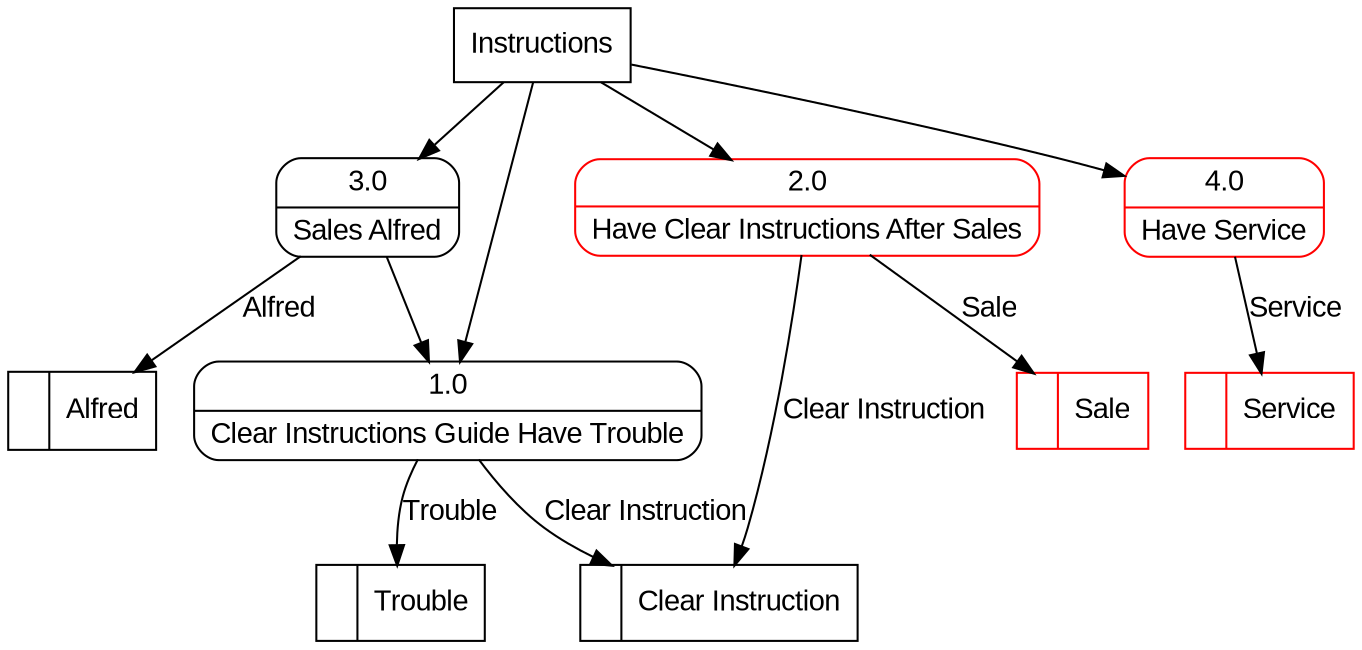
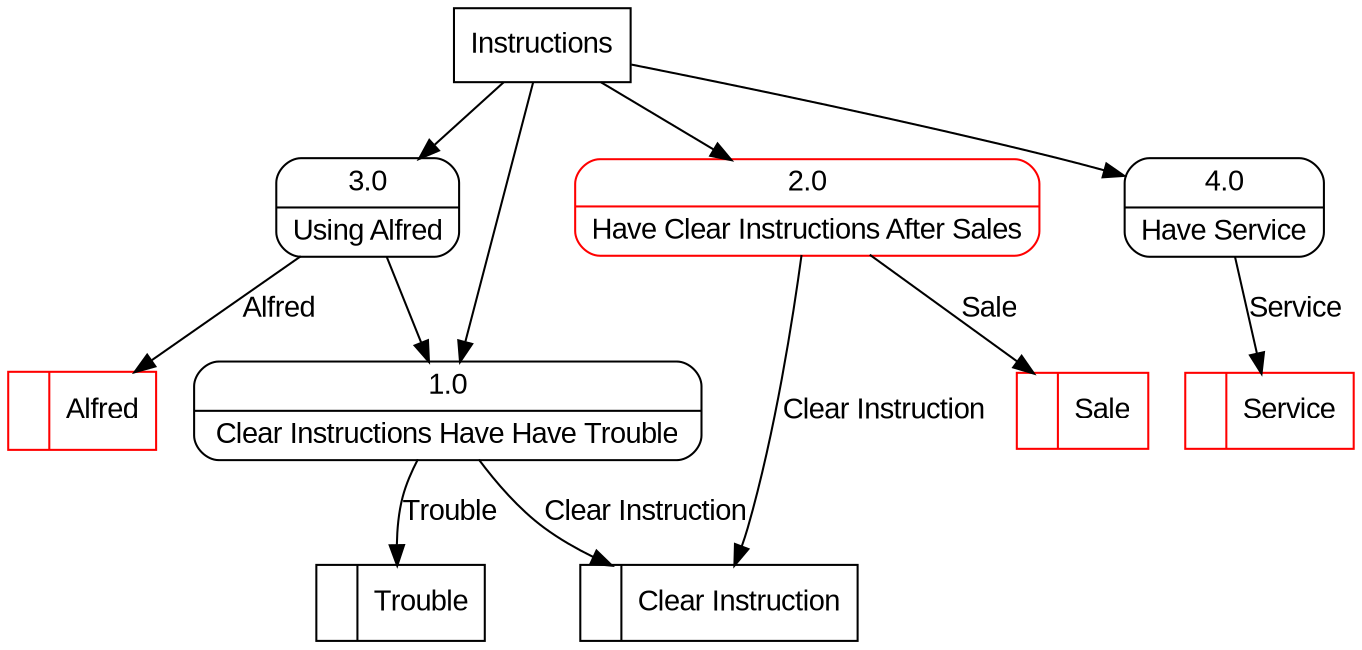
node "4.0": color red -> black
node "3.0": text "Sales Alfred" -> "Using Alfred"
node "Alfred": color black -> red
node "1.0": text "Clear Instructions Guide Have Trouble" -> "Clear Instructions Have Have Trouble"
